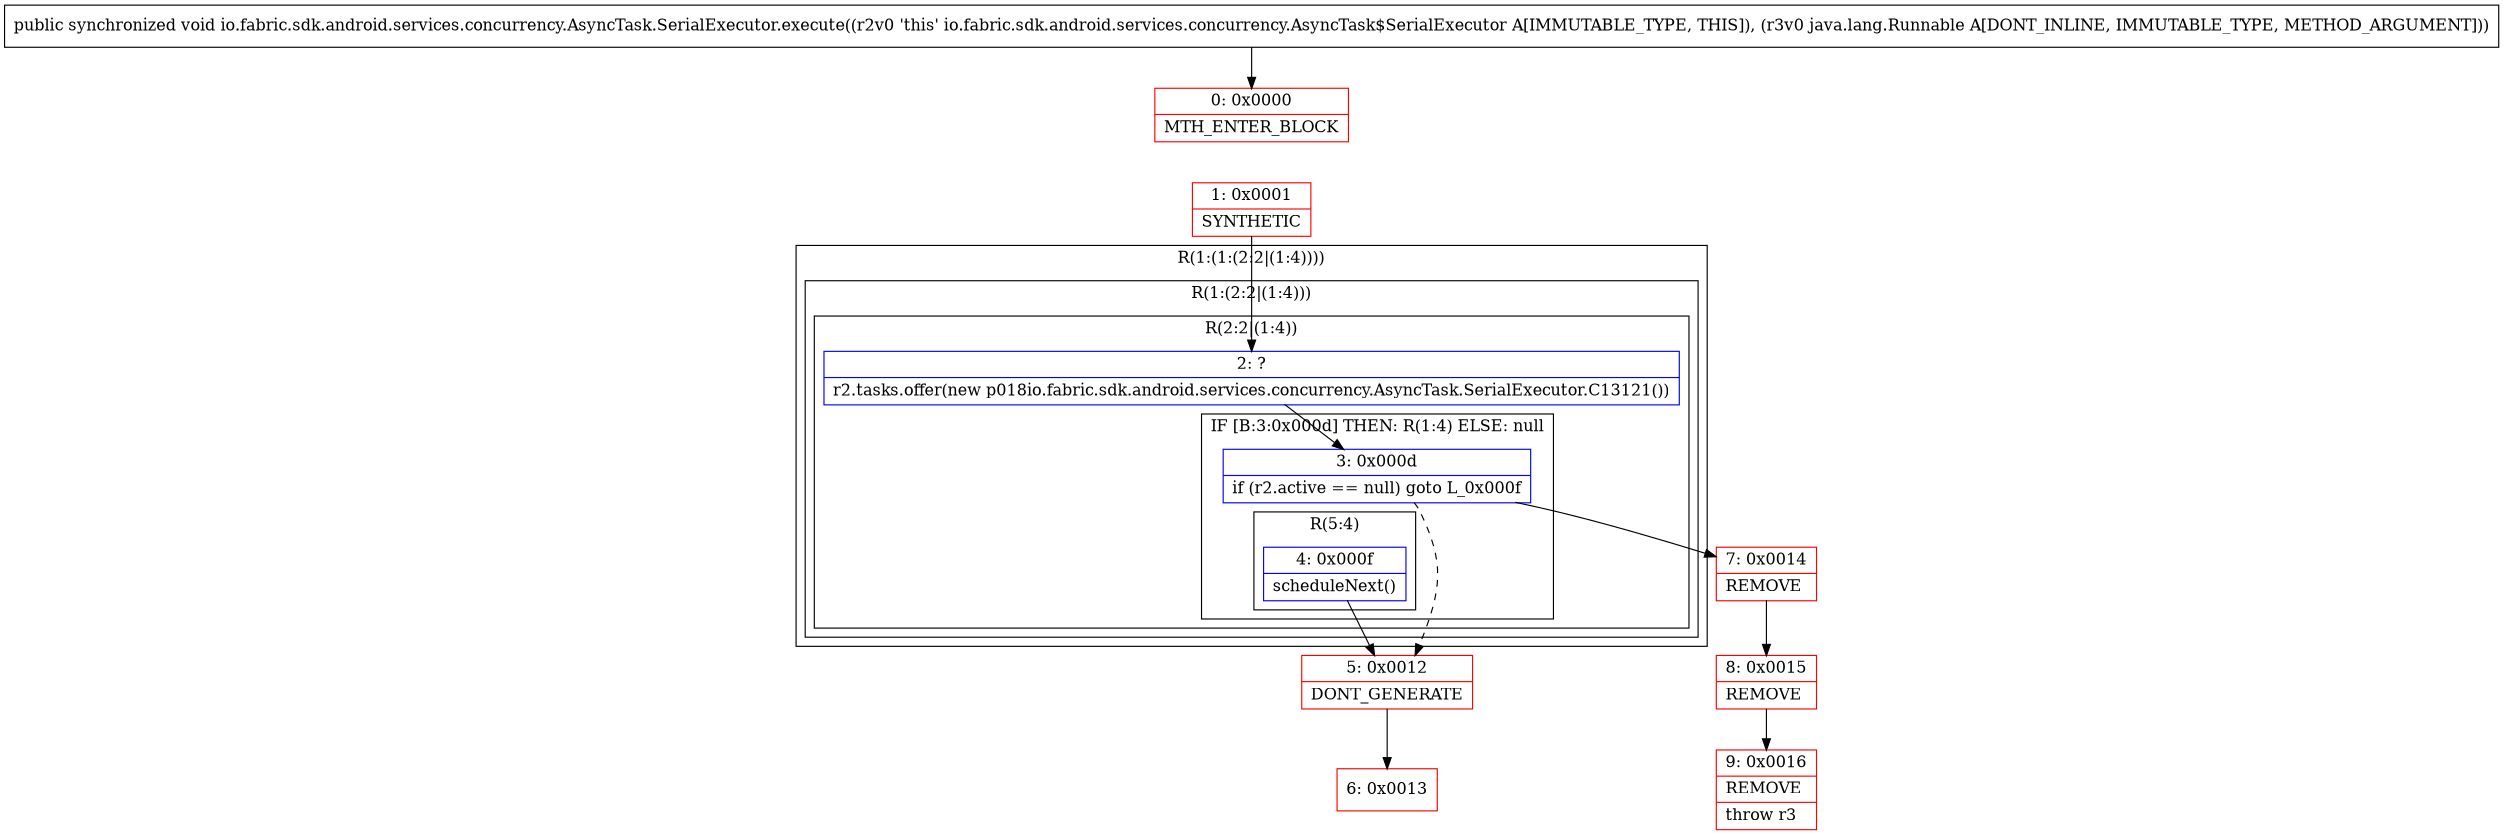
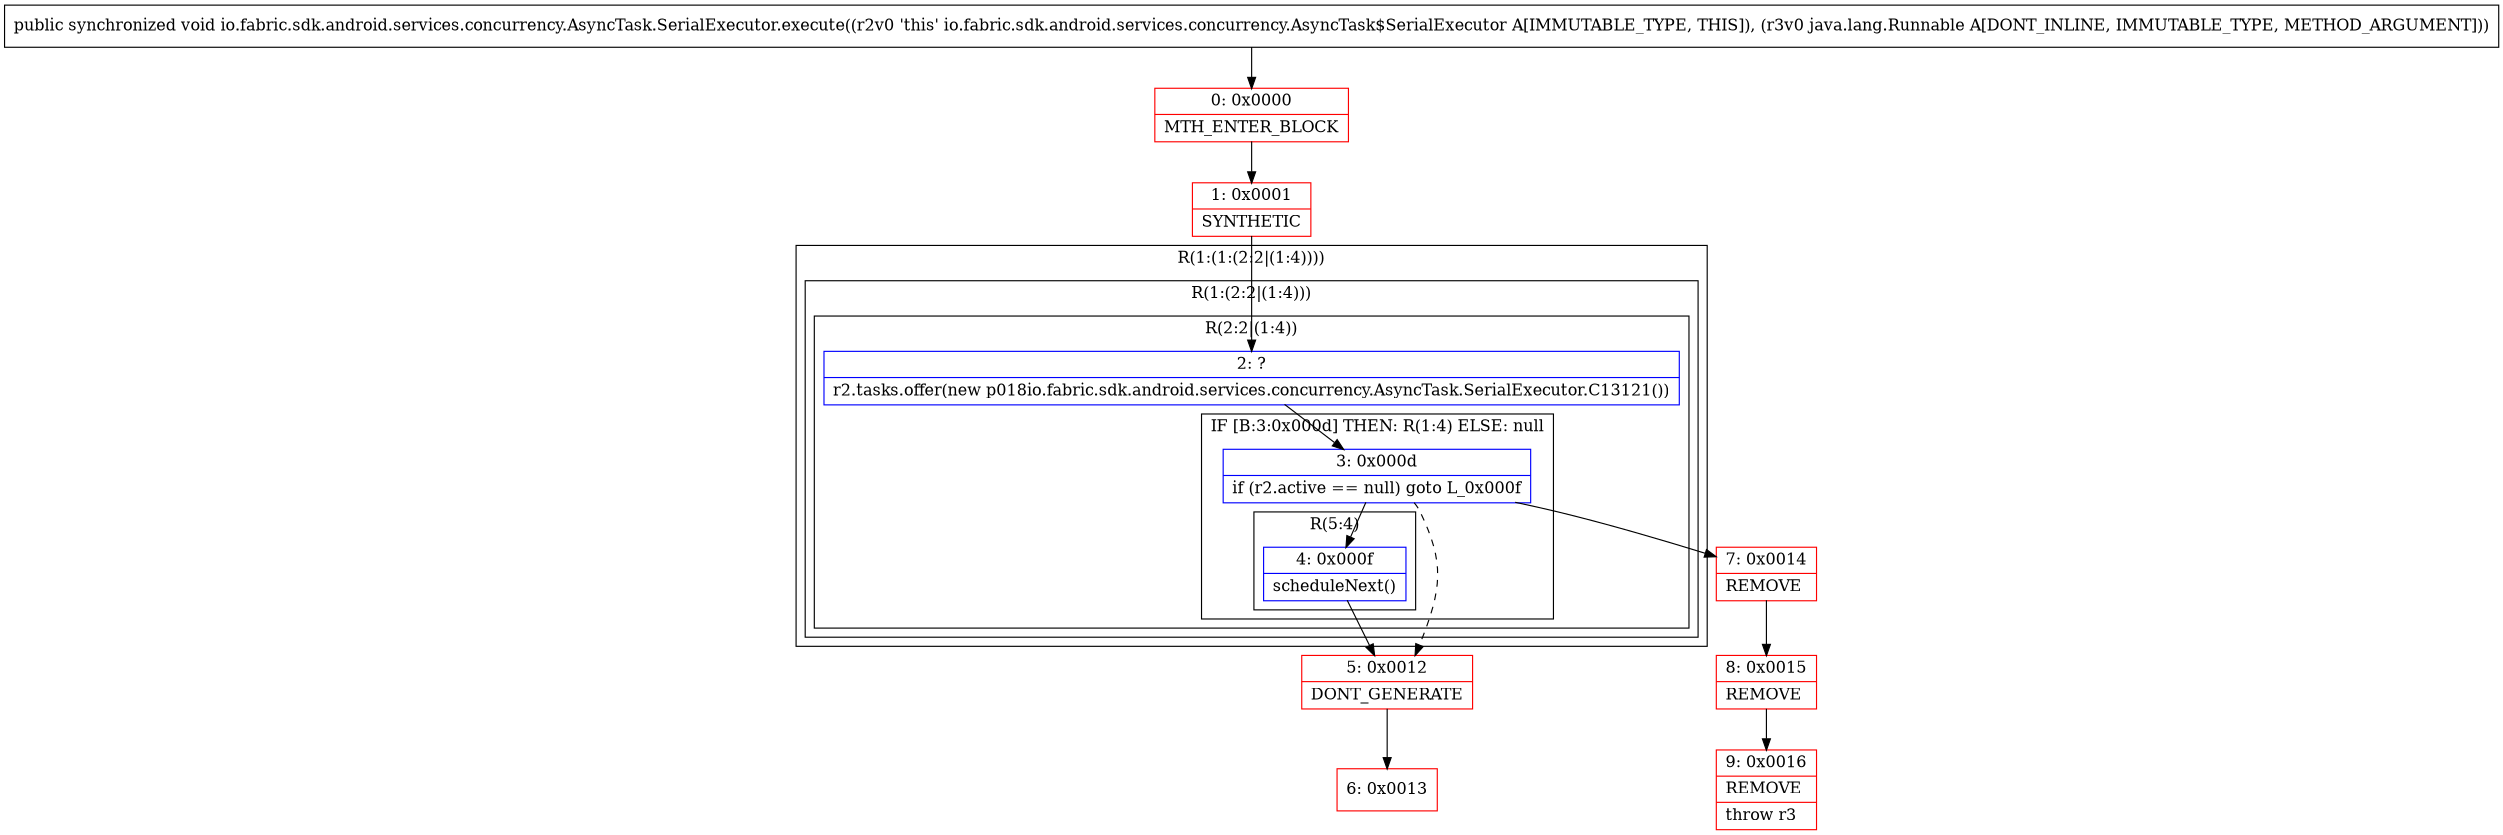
edge "0: 0x0000" -> "1: 0x0001": added
edge "3: 0x000d" -> "4: 0x000f": added
